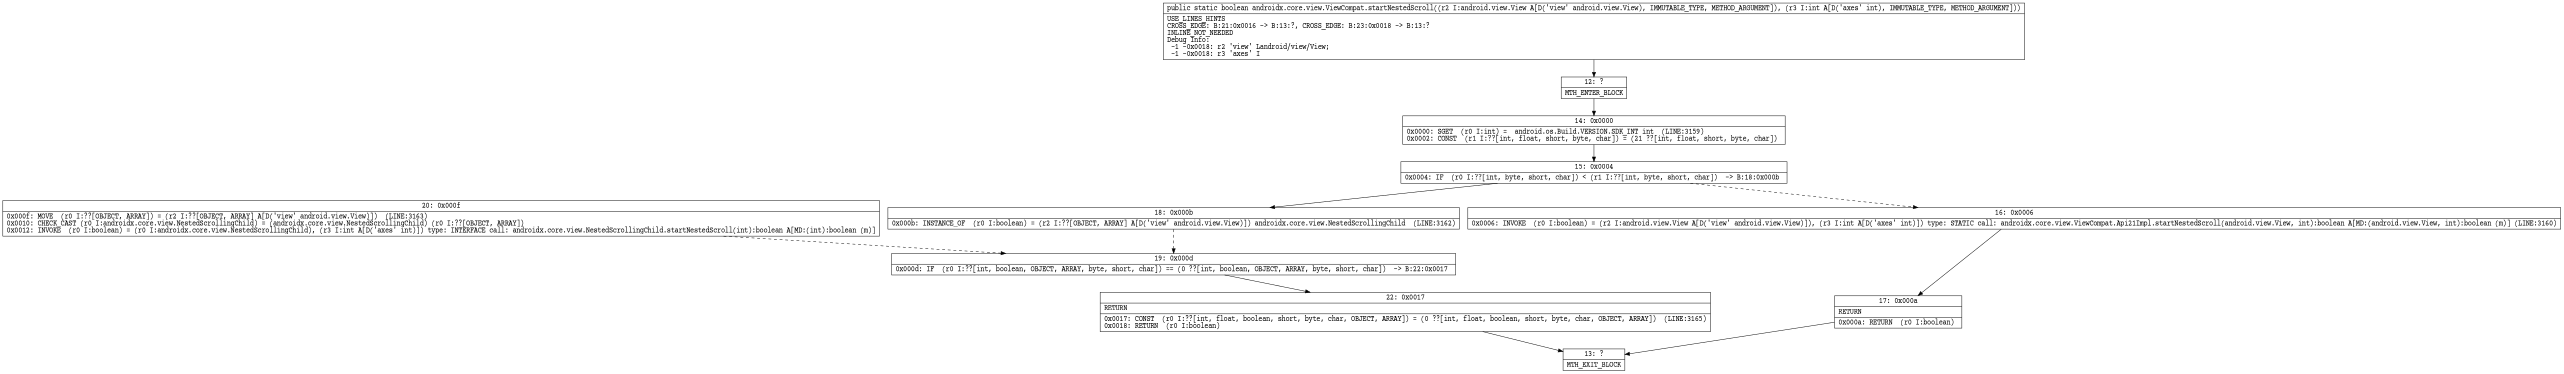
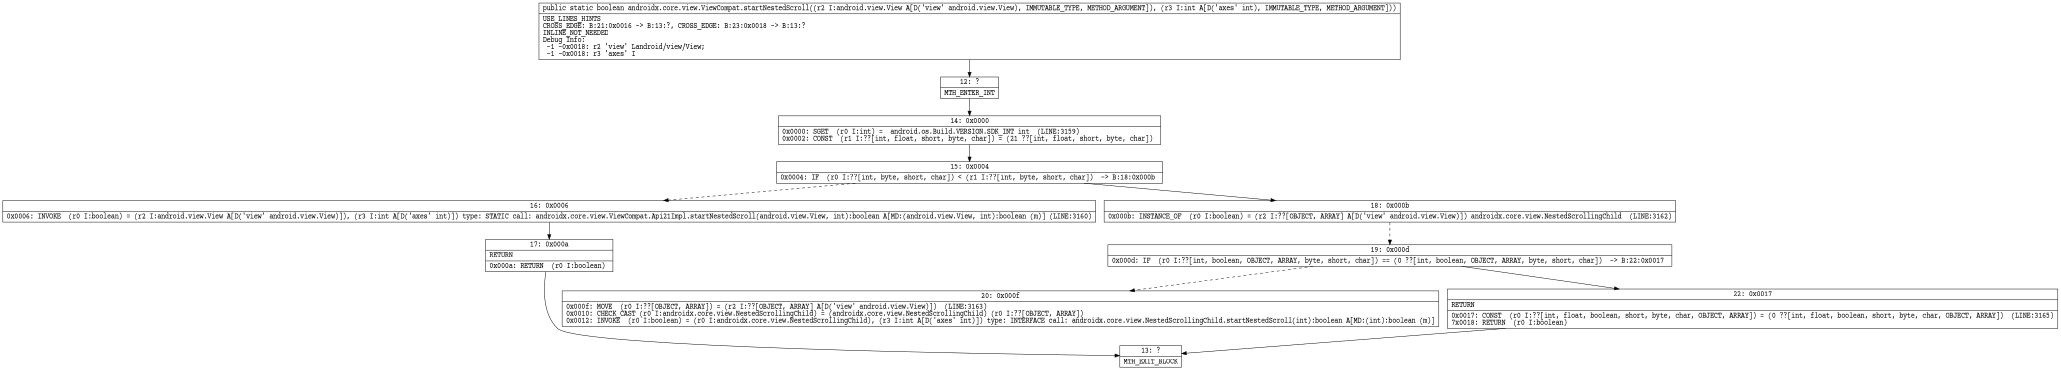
node "12: ?": text "MTH_ENTER_BLOCK" -> "MTH_ENTER_INT"
edge "20: 0x000f" -> "19: 0x000d": reversed
node "22: 0x0017": text "0x0018: RETURN  (r0 I:boolean)" -> "7x0018: RETURN  (r0 I:boolean)"
